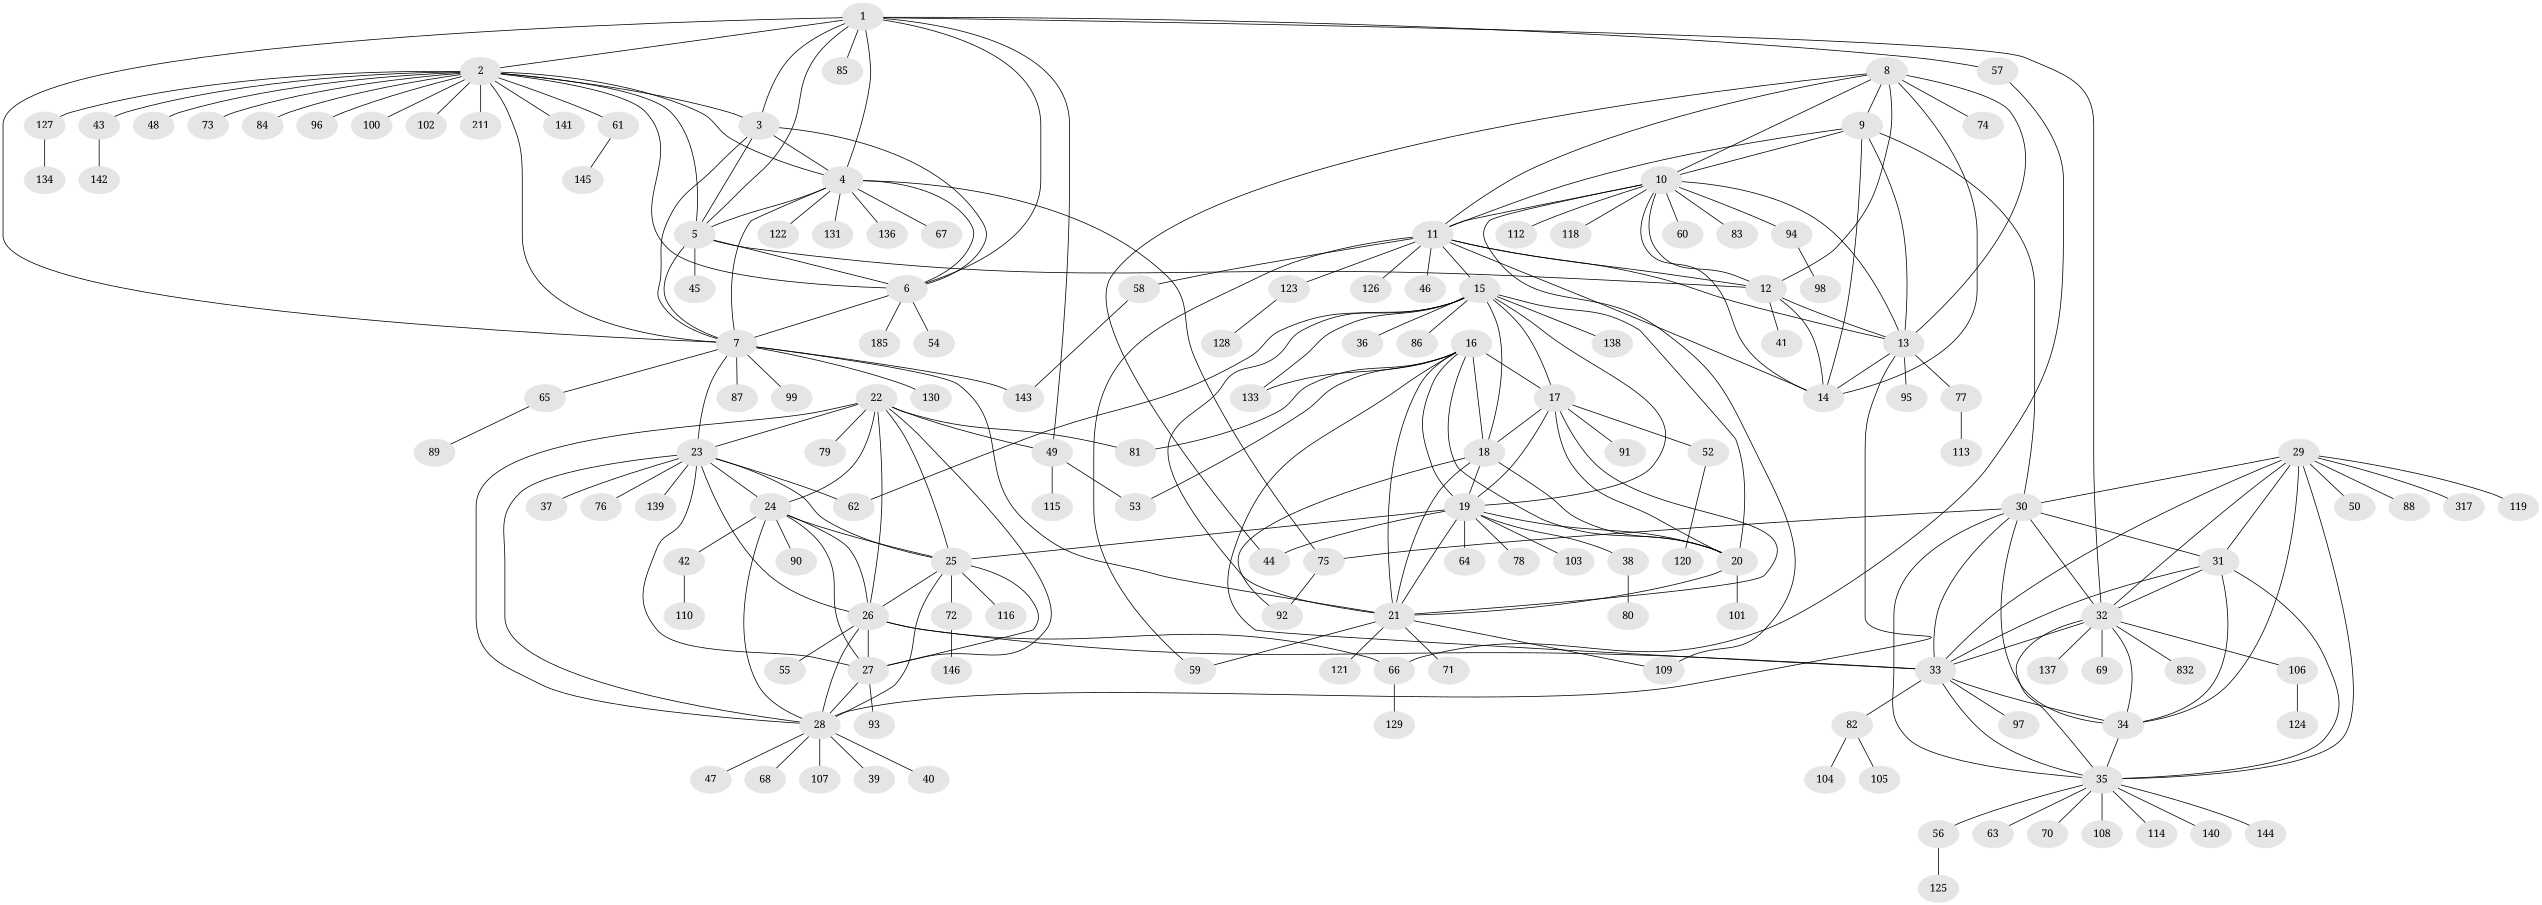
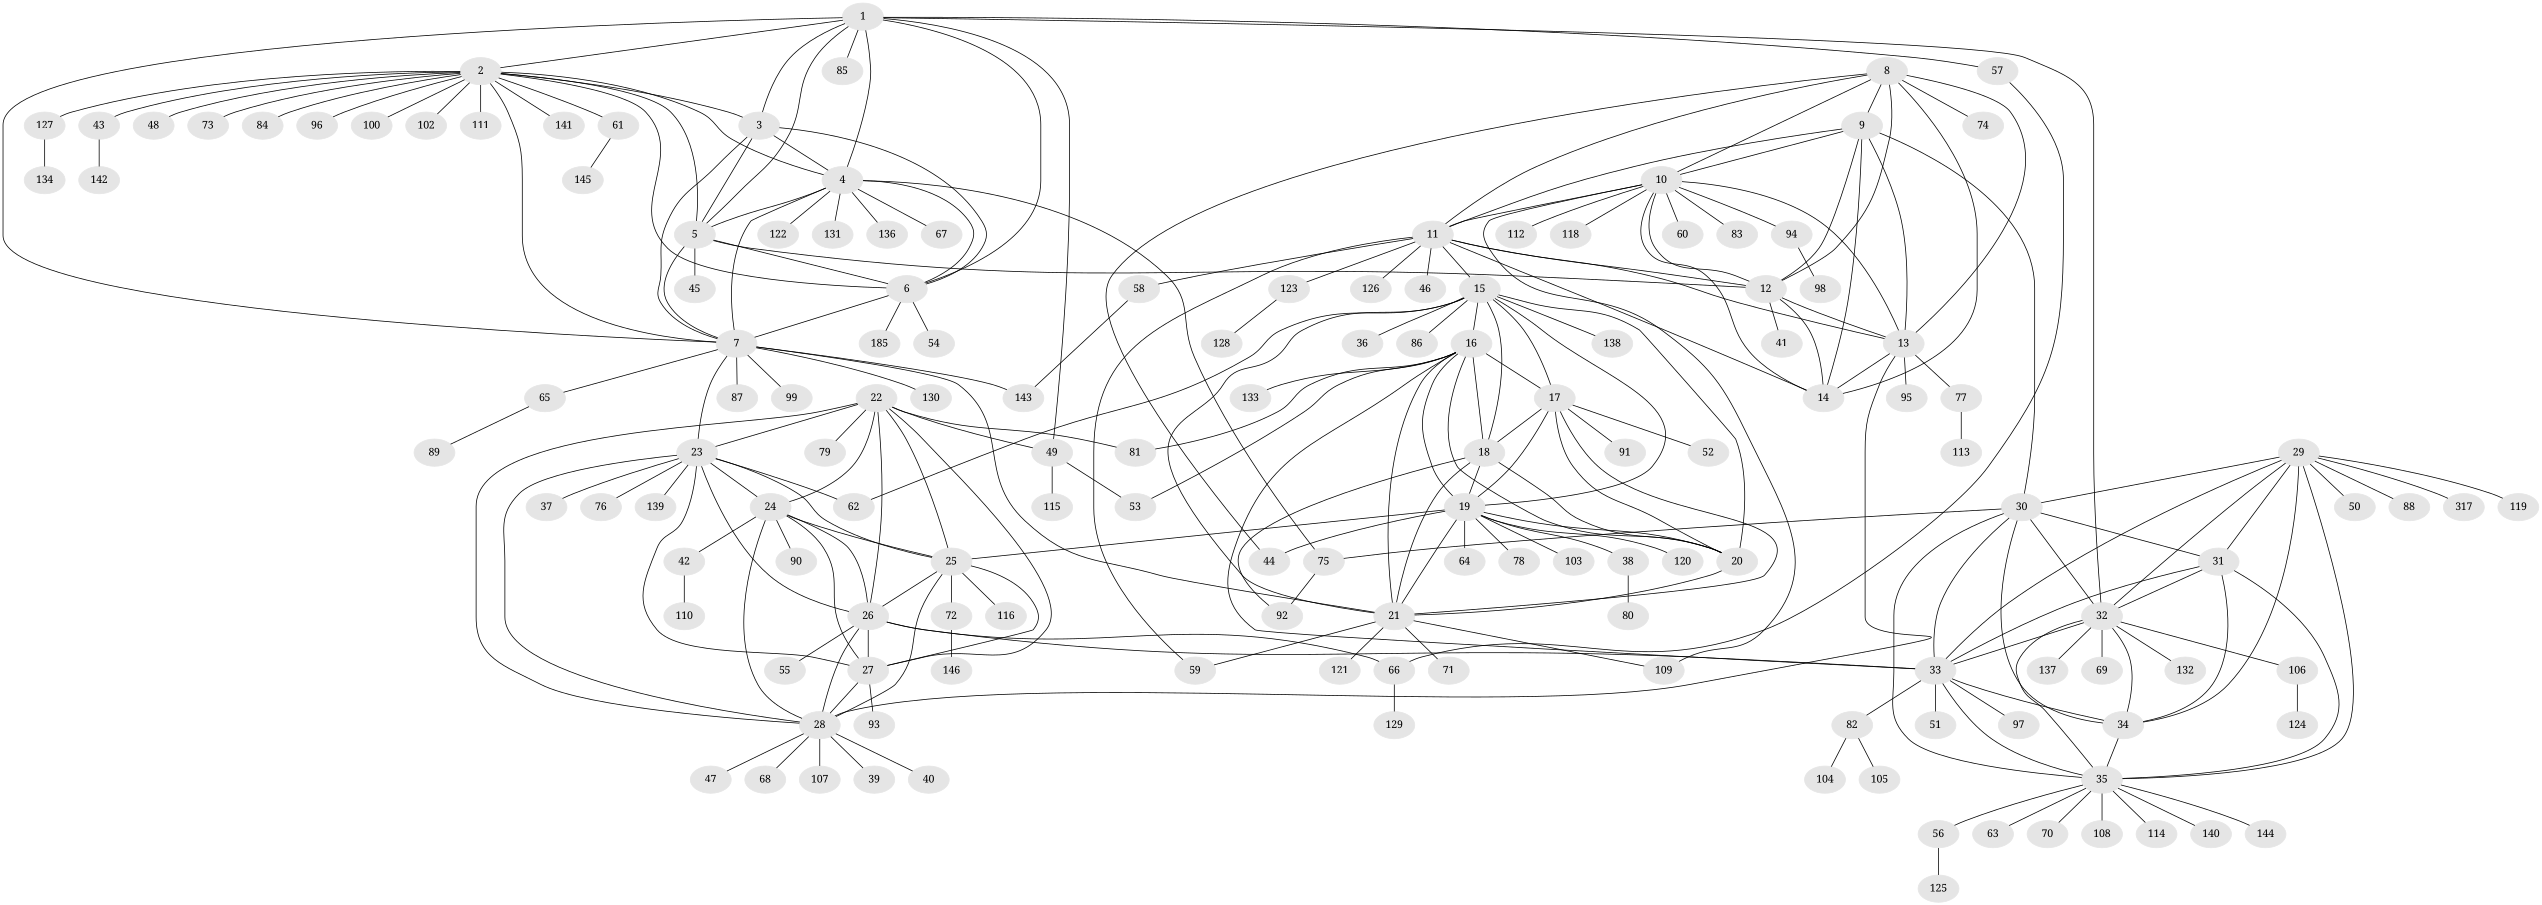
node "211": label "211" -> "111"
edge "9" -- "12": added
edge "15" -- "133": now "15" -- "16"
edge "52" -- "120": now "19" -- "120"
node "101": removed
node "832": label "832" -> "132"
node "51": added
